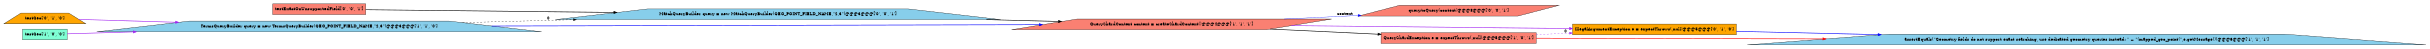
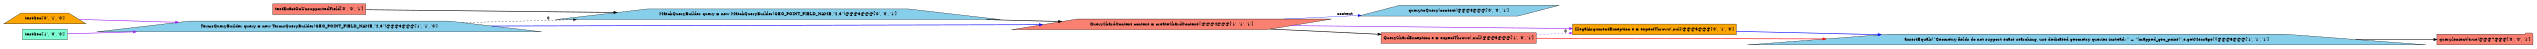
node "query.toQuery(context)@@@8@@@['0', '0', '1']": fillcolor salmon -> skyblue
node "query.lenient(true)@@@7@@@['0', '0', '1']": added
